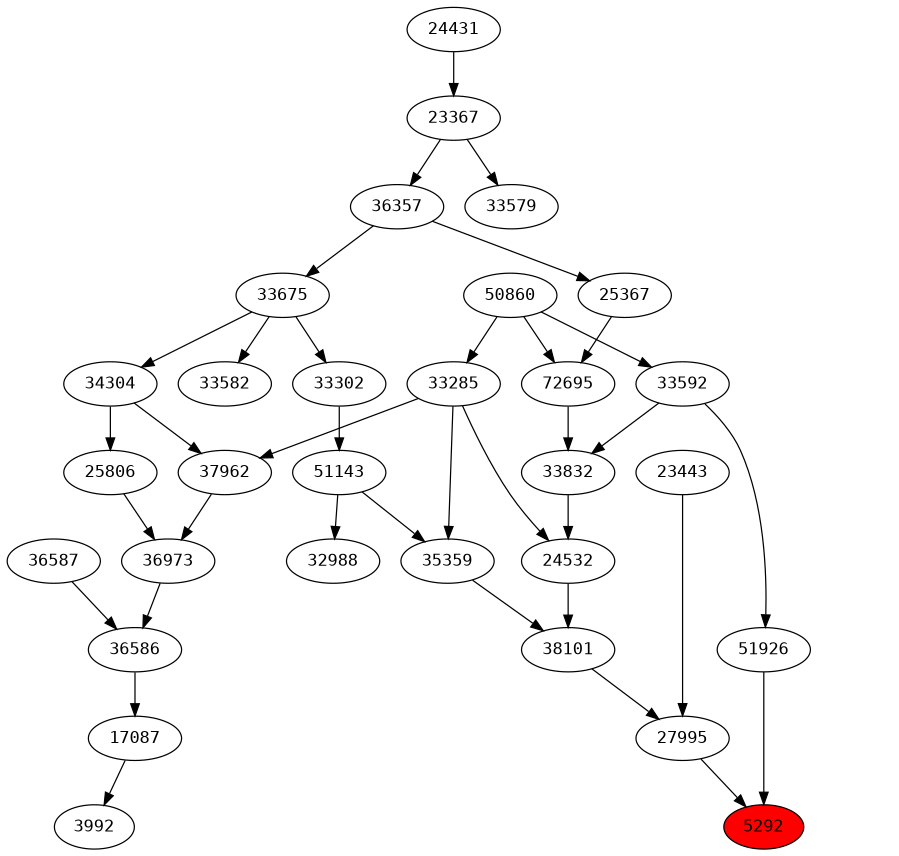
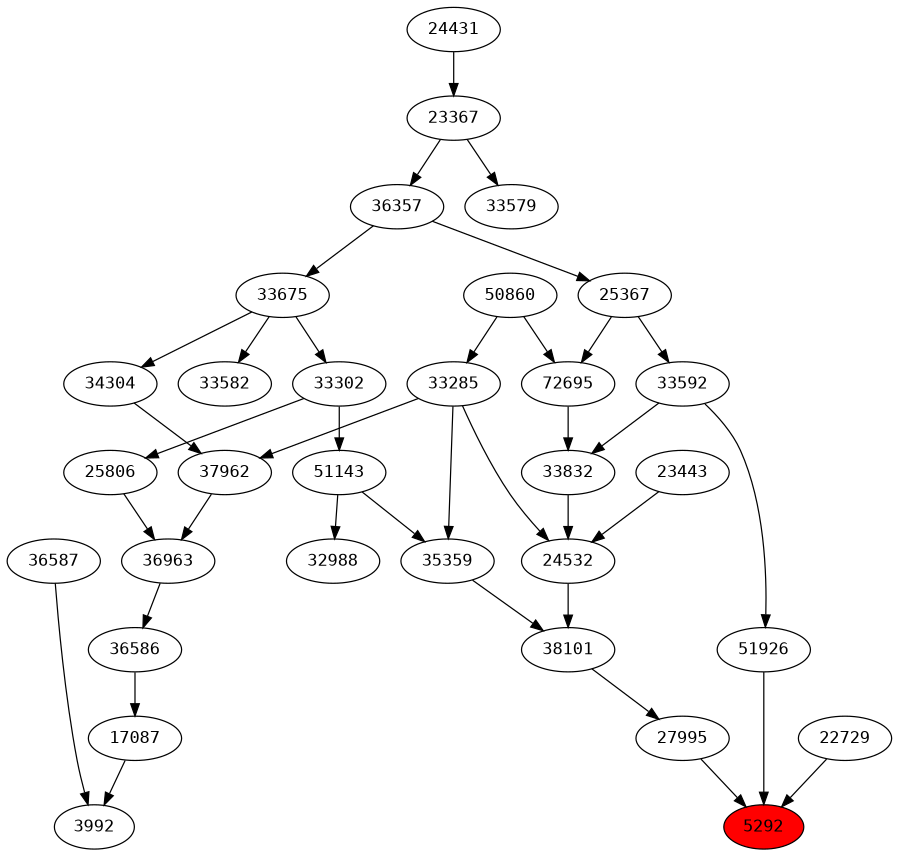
edge "50860" -> "33592": now "25367" -> "33592"
edge "34304" -> "25806": now "33302" -> "25806"
node "36973": label "36973" -> "36963"
edge "23443" -> "27995": now "23443" -> "24532"
edge "36587" -> "36586": now "36587" -> "3992"
node "22729": added
